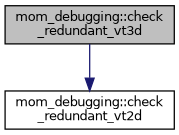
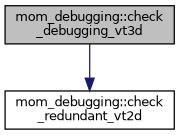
node "mom_debugging::check _redundant_vt3d": label "mom_debugging::check _redundant_vt3d" -> "mom_debugging::check _debugging_vt3d"
